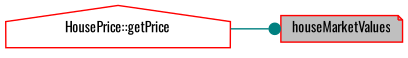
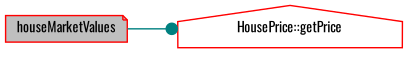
edge "HousePrice::getPrice" -> "houseMarketValues": reversed
